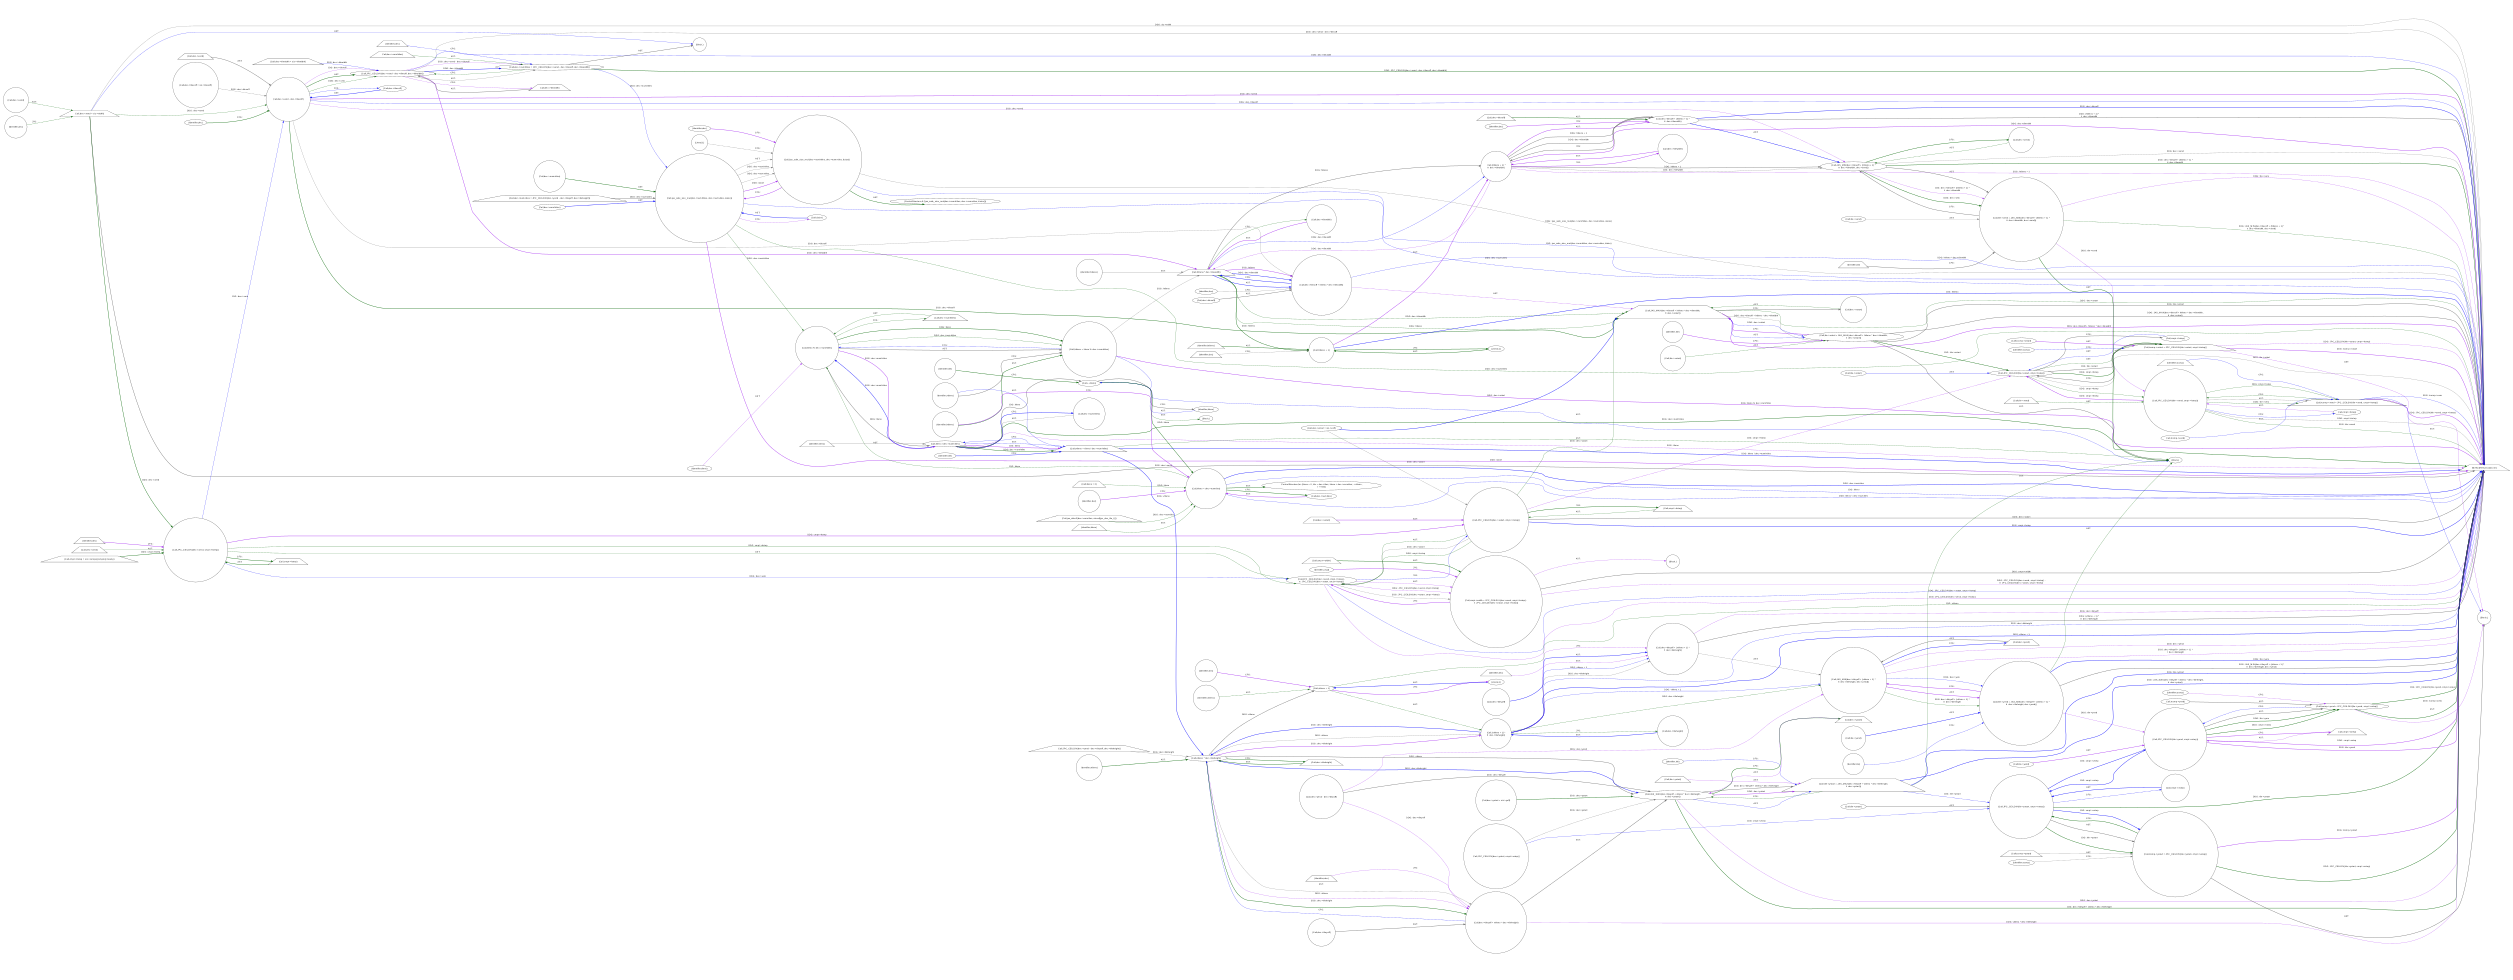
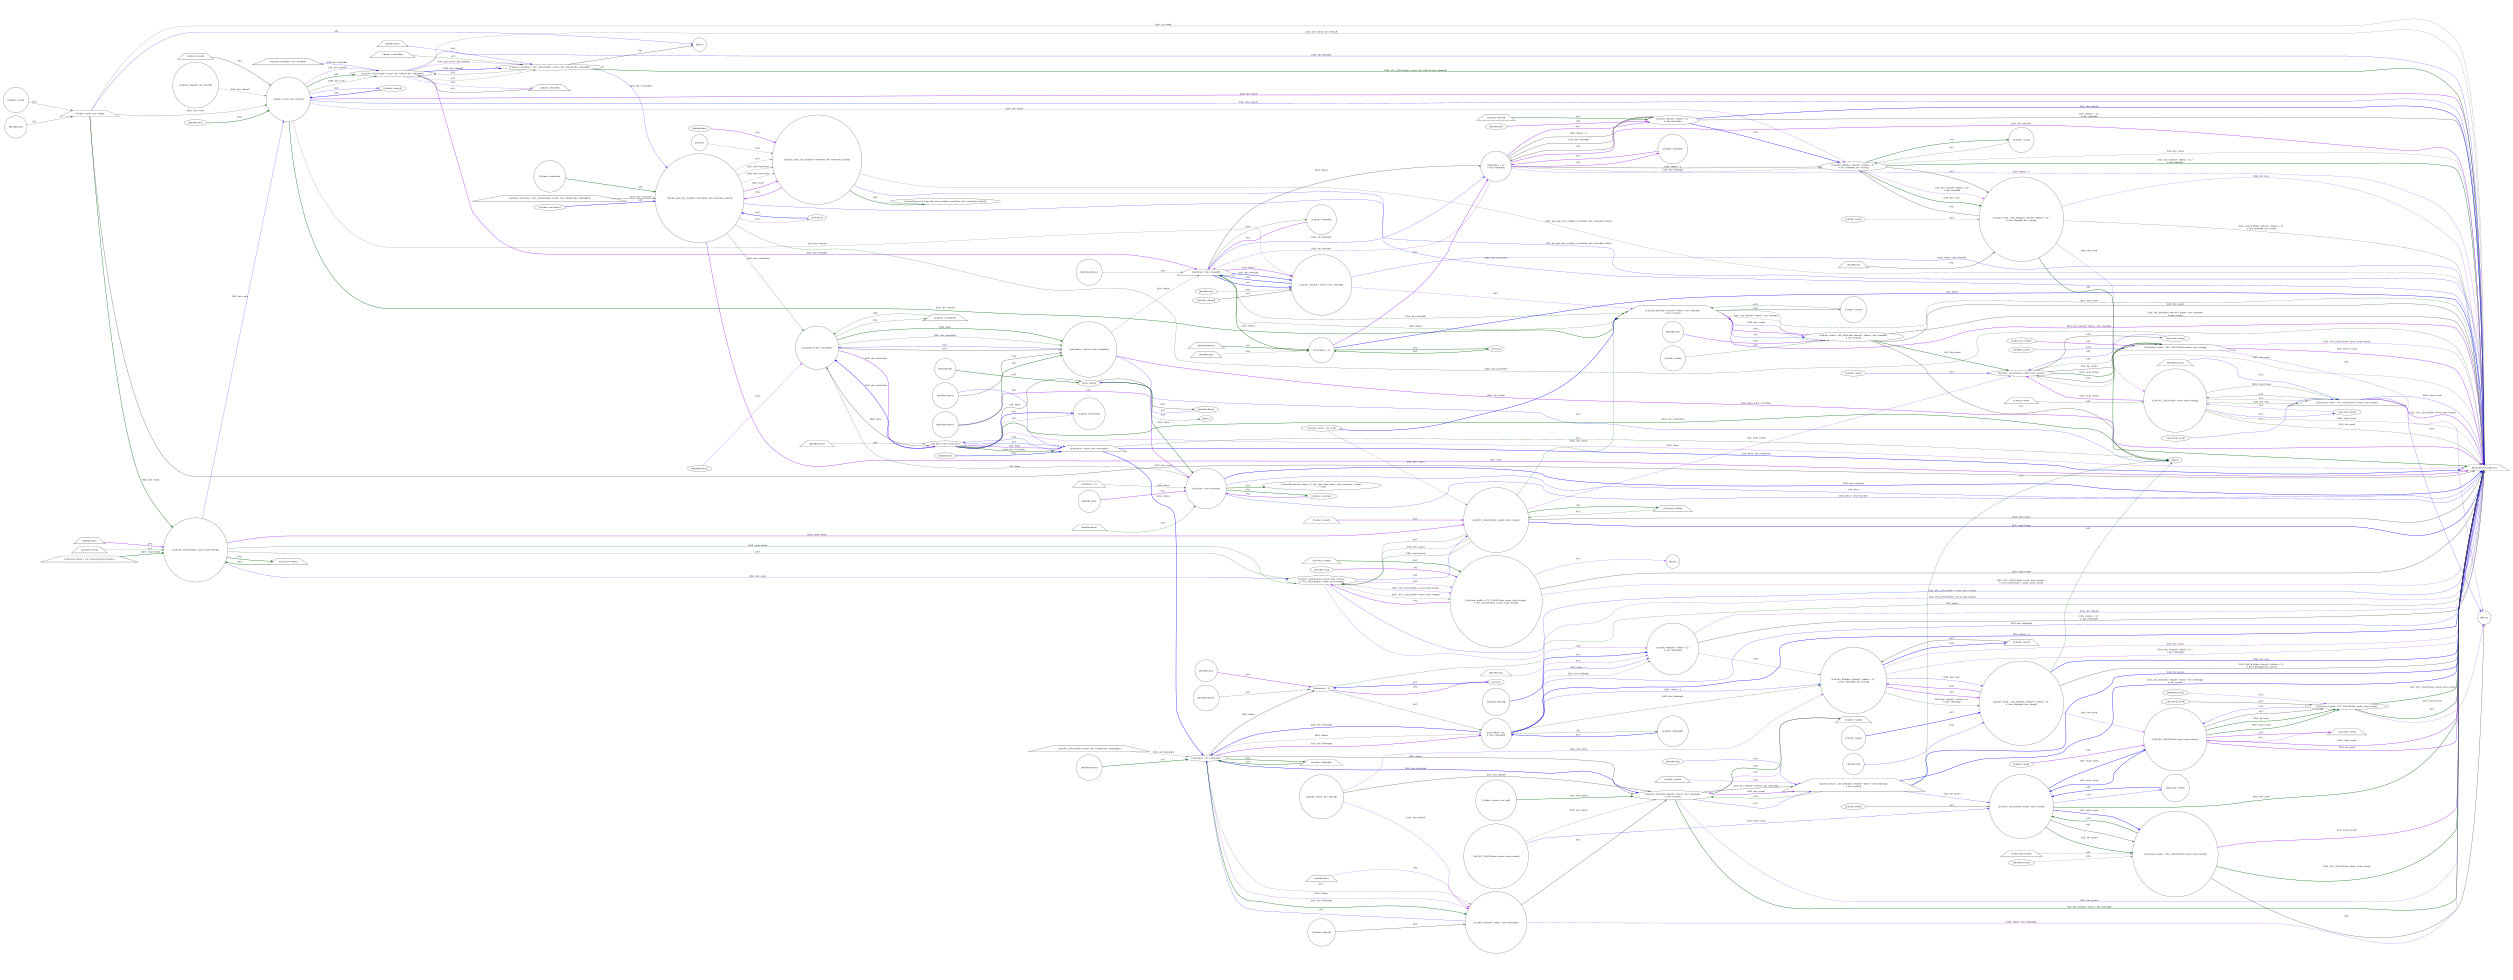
edge "(Call,JPC_CEILDIV(tile->xstart, cmpt->hstep))" -> "(Call,JPC_CEILDIV(tile->xend, cmpt->hstep))": removed, label "DDG: cmpt->hstep"
node "(Call,jas_alloc2(dec->numtiles, sizeof(jpc_dec_tile_t)))": removed
